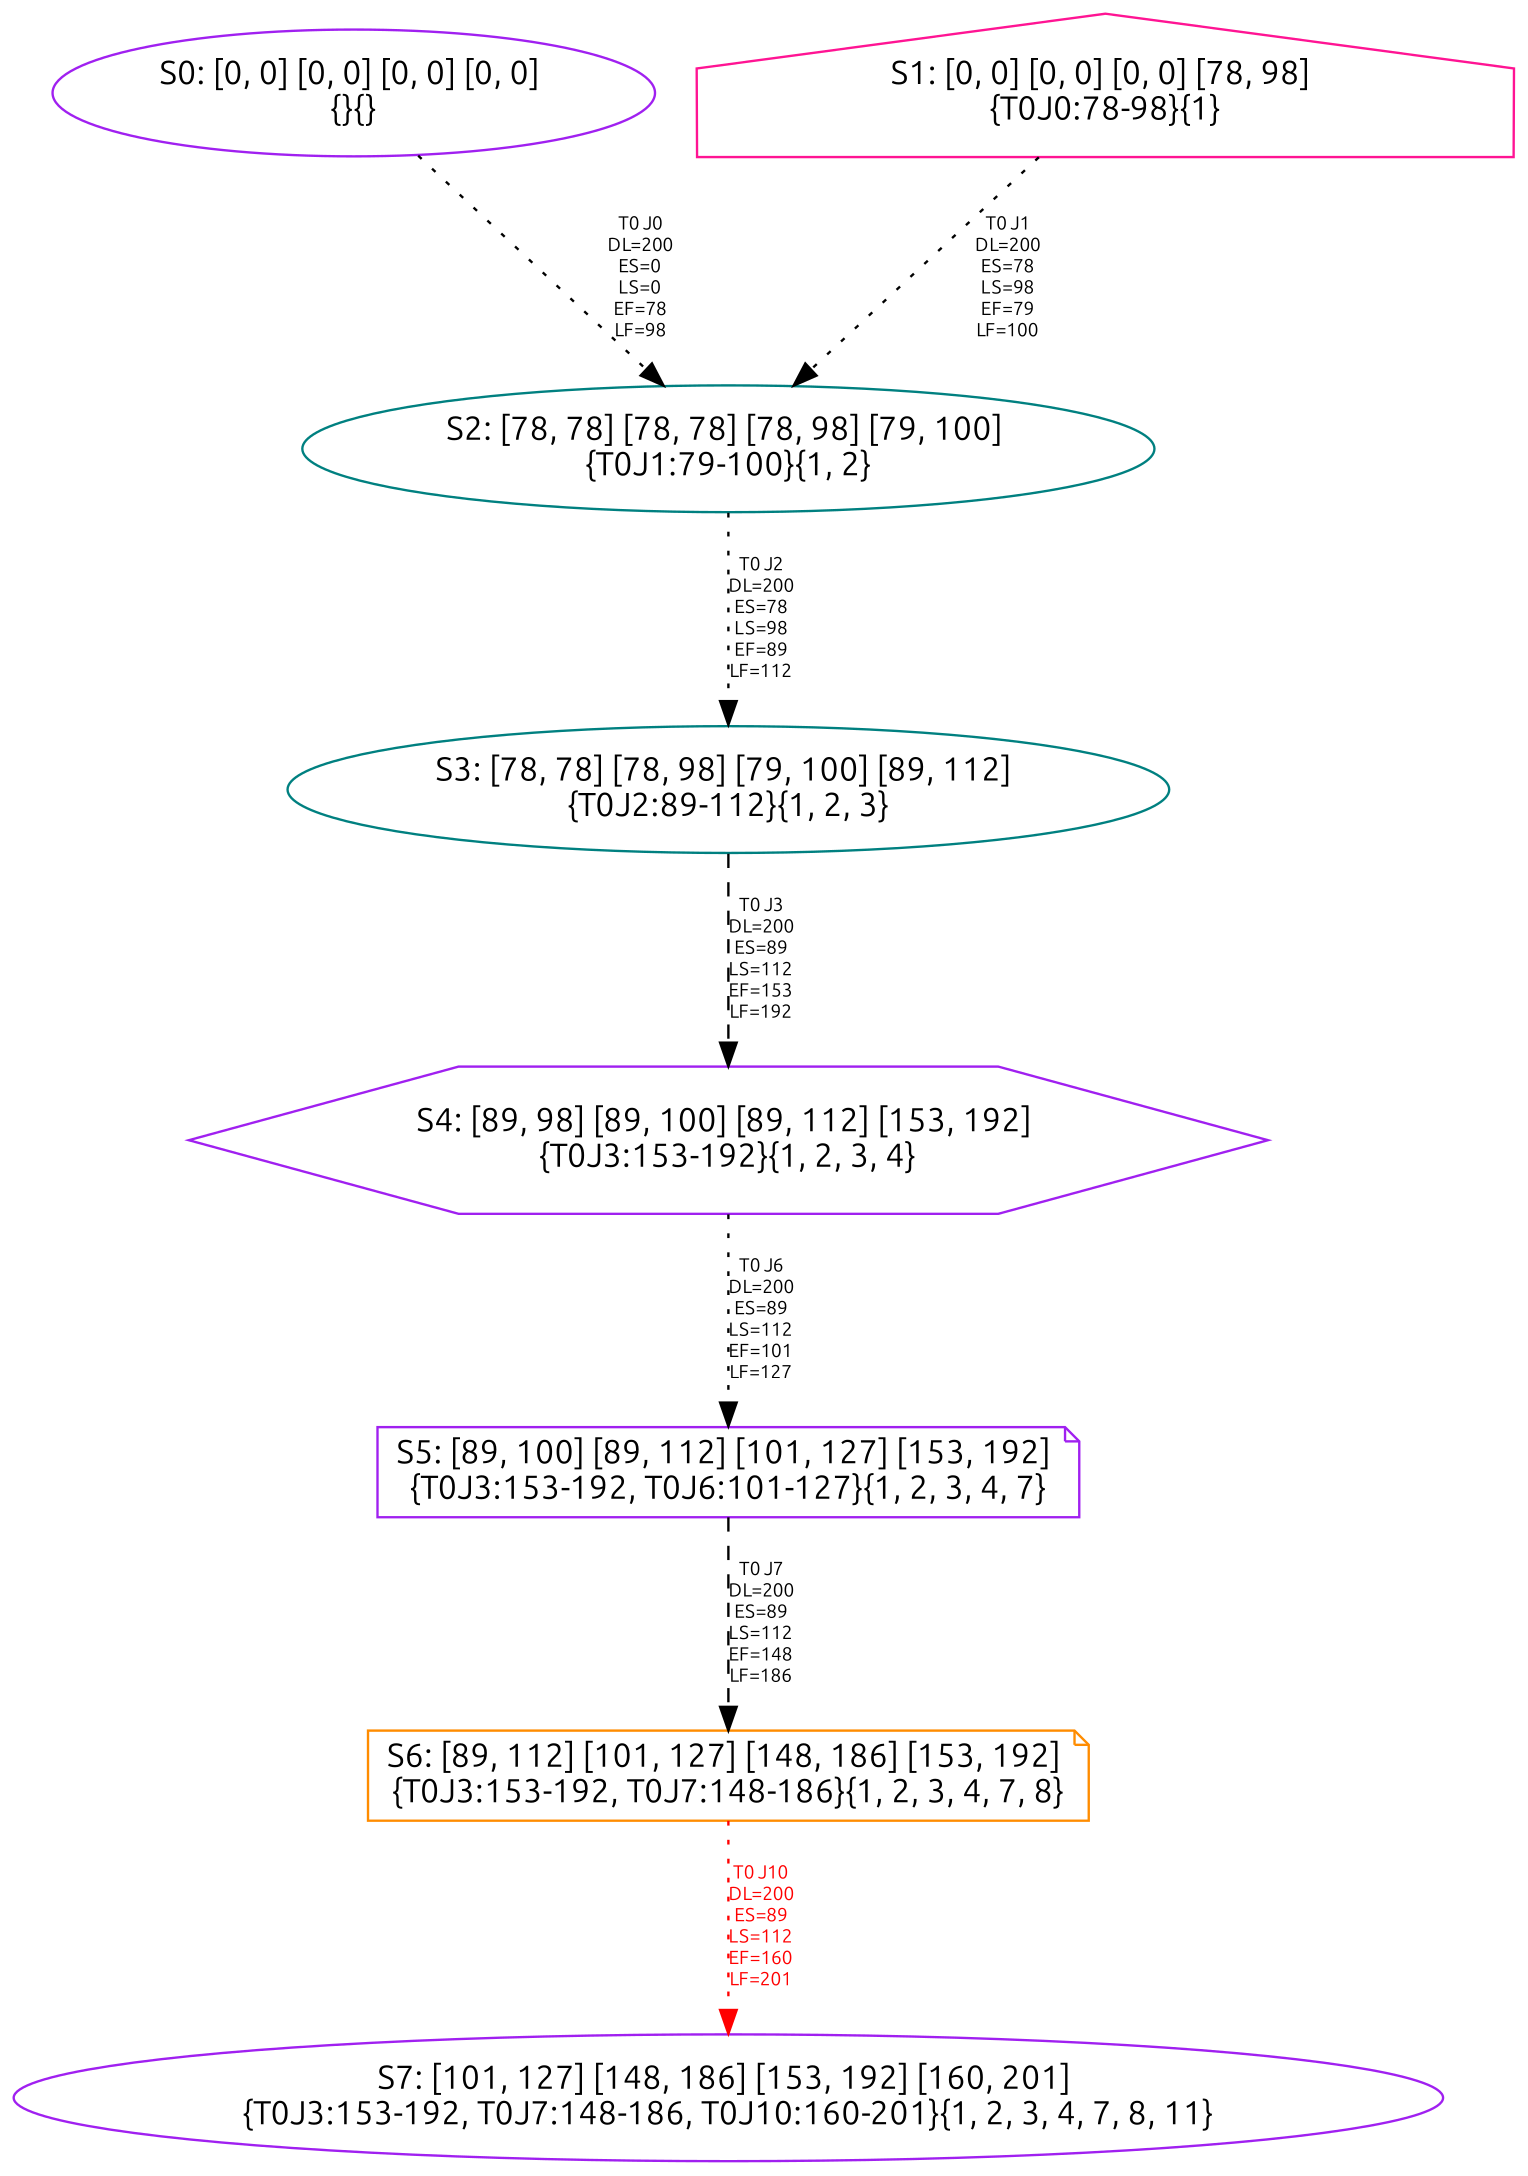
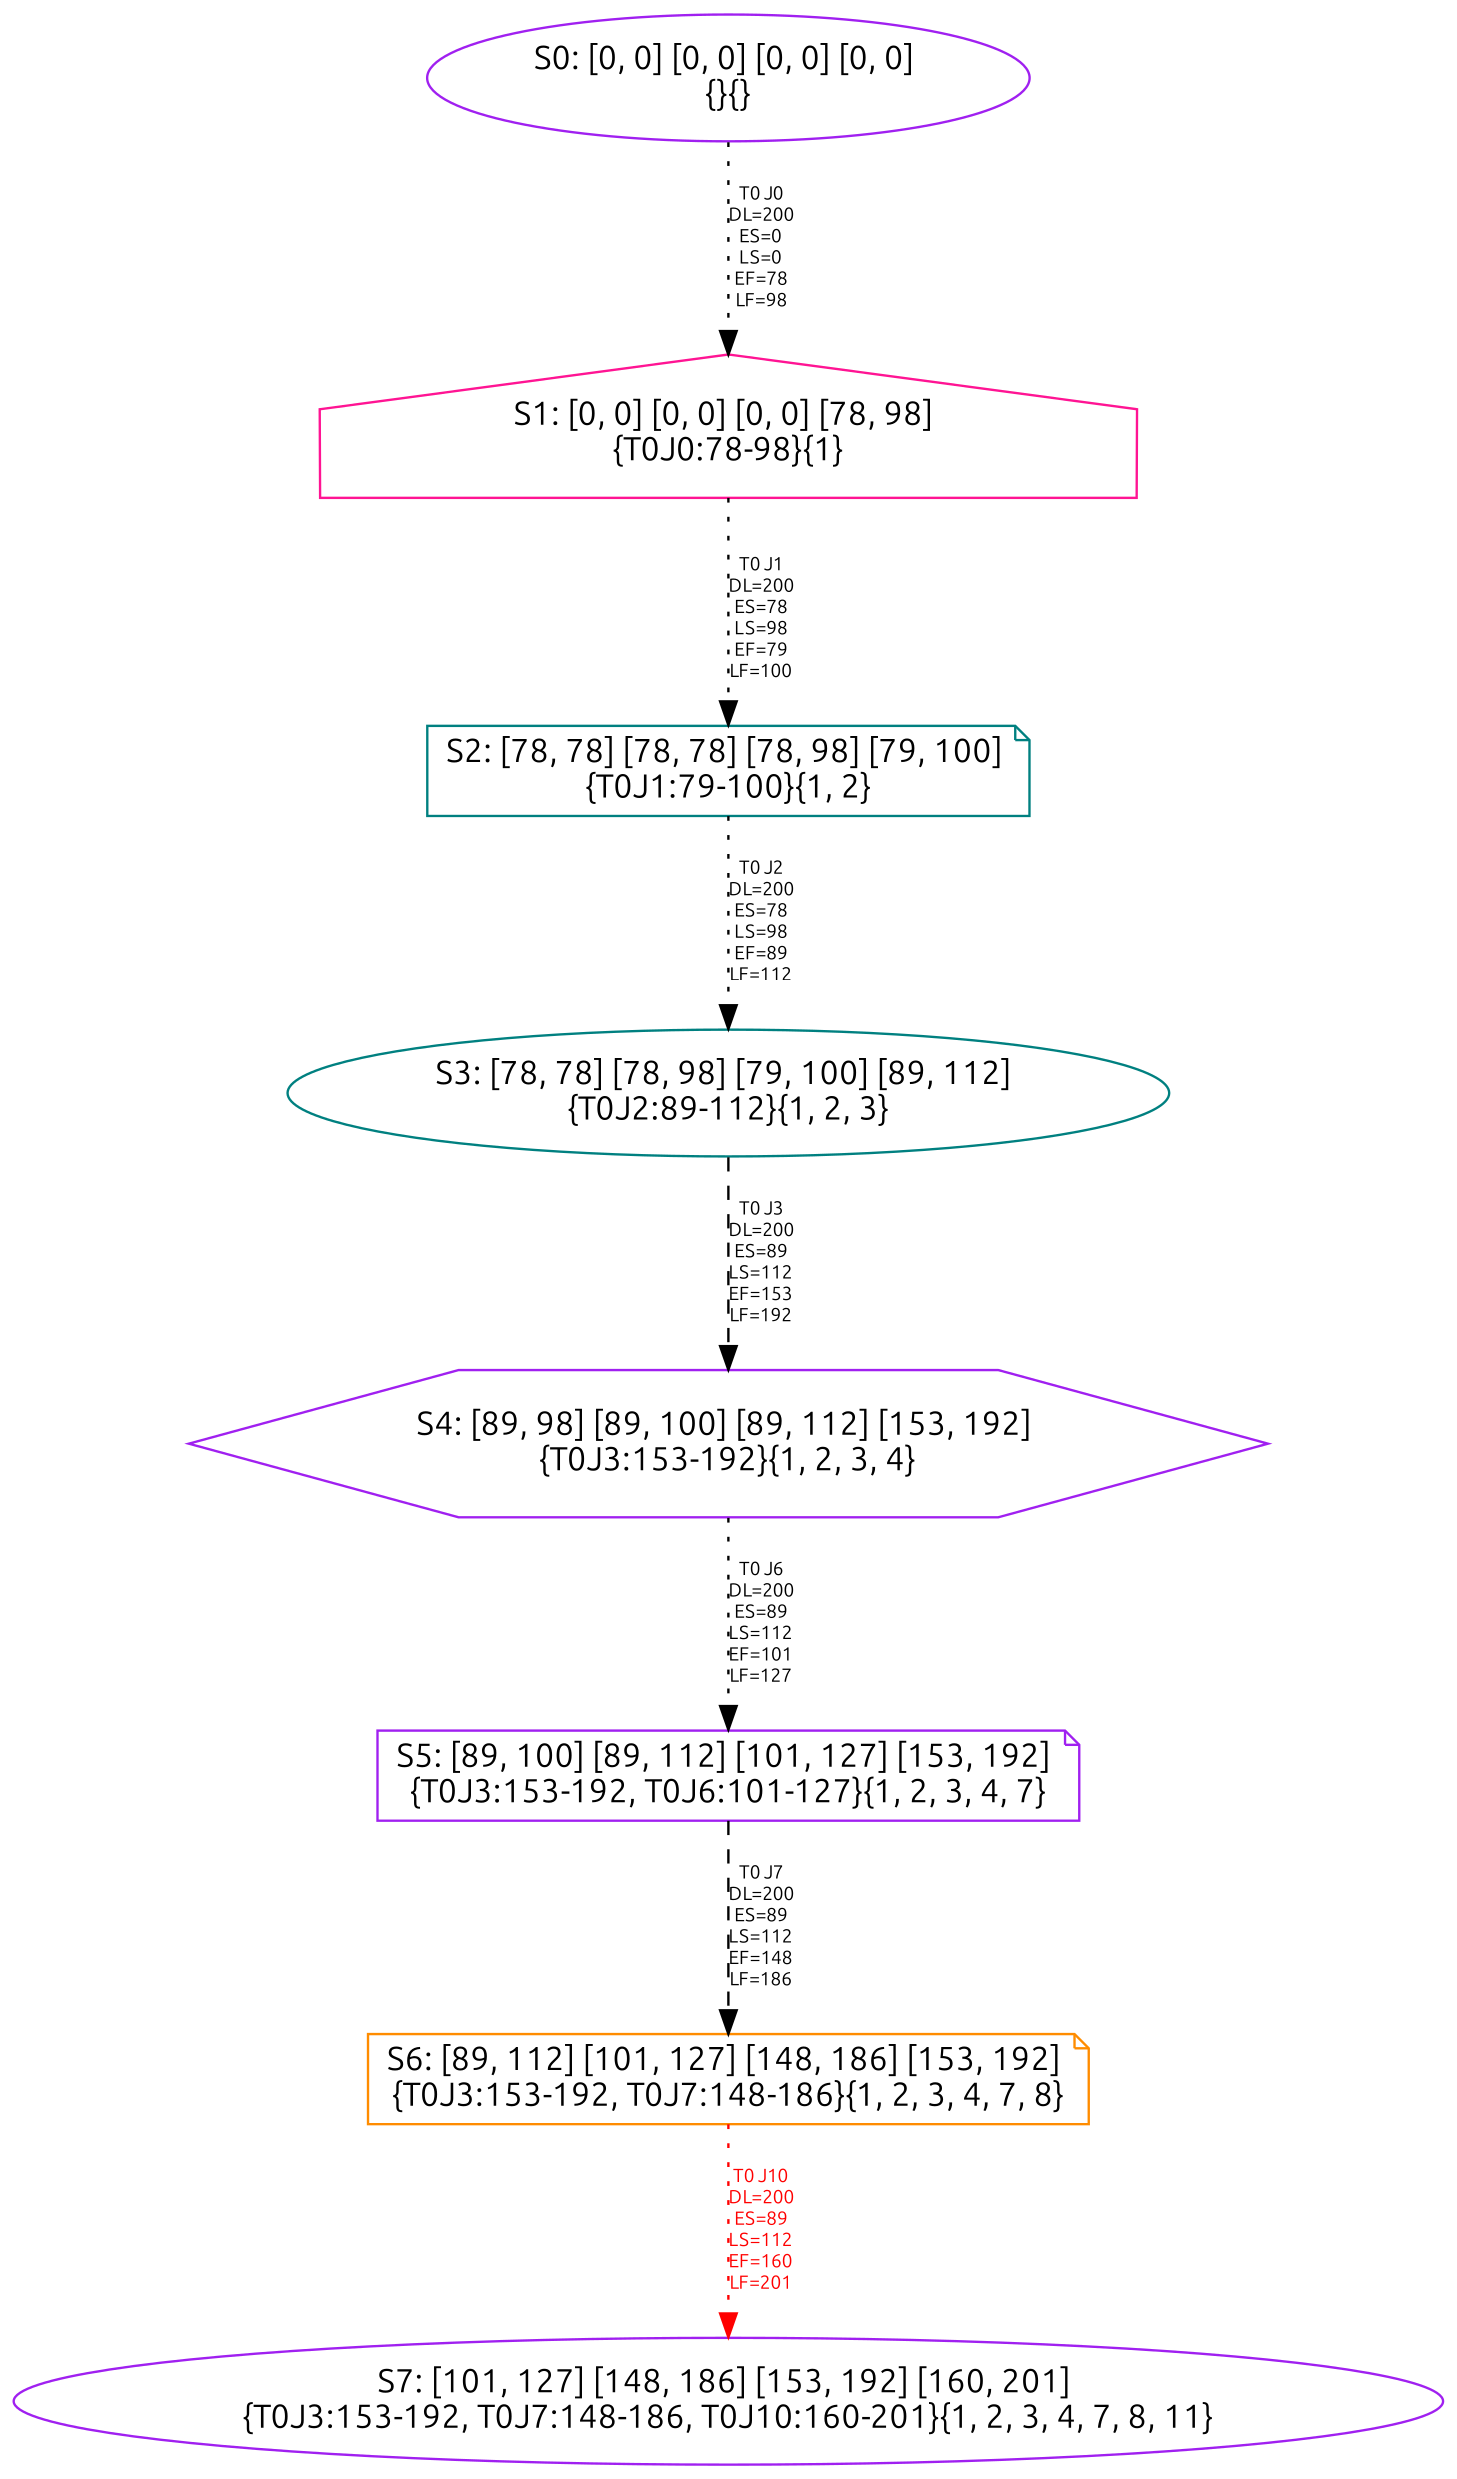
edge "S0: [0, 0] [0, 0] [0, 0] [0, 0] {}{}" -> "S2: [78, 78] [78, 78] [78, 98] [79, 100] {T0J1:79-100}{1, 2}": now "S0: [0, 0] [0, 0] [0, 0] [0, 0] {}{}" -> "S1: [0, 0] [0, 0] [0, 0] [78, 98] {T0J0:78-98}{1}"
node "S2: [78, 78] [78, 78] [78, 98] [79, 100] {T0J1:79-100}{1, 2}": shape ellipse -> note
